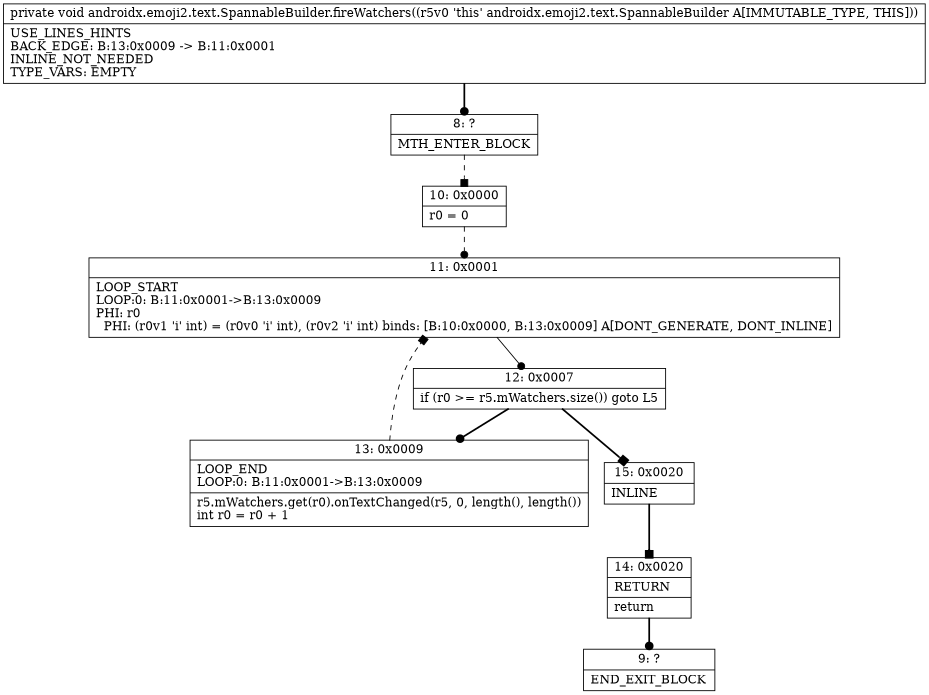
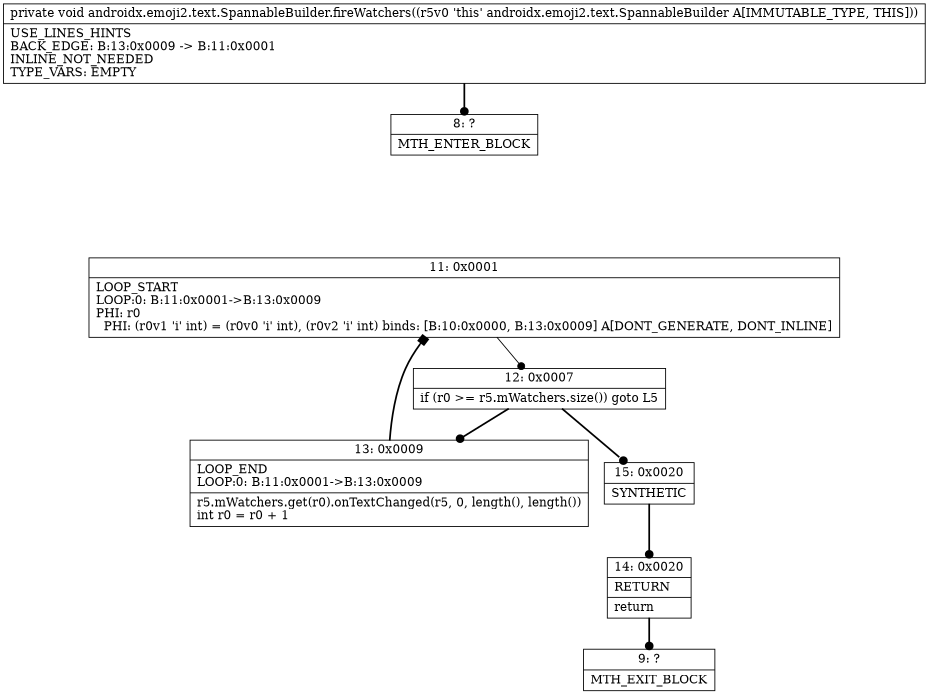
node "10: 0x0000": removed
edge "13: 0x0009" -> "11: 0x0001": style dashed -> bold
edge "12: 0x0007" -> "15: 0x0020": arrowhead box -> dot
node "15: 0x0020": text "INLINE" -> "SYNTHETIC"
edge "15: 0x0020" -> "14: 0x0020": arrowhead box -> dot
node "9: ?": text "END_EXIT_BLOCK" -> "MTH_EXIT_BLOCK"
